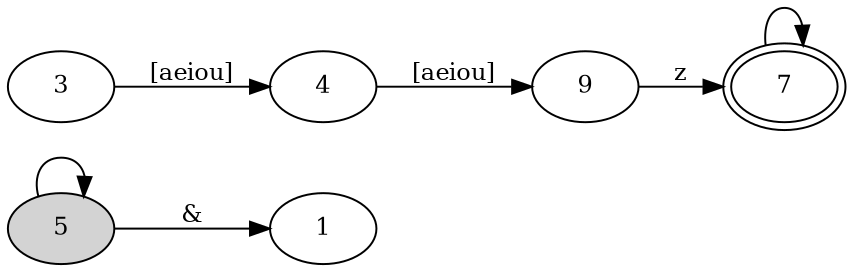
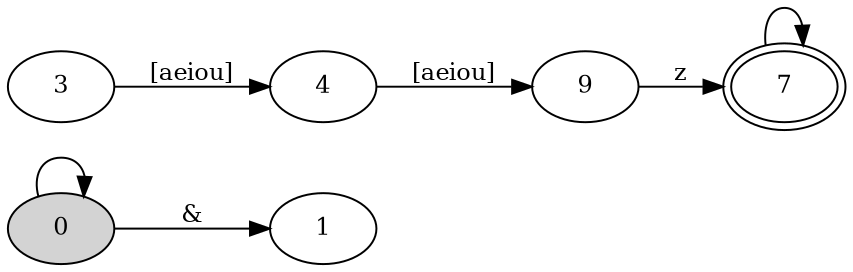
node "5": label "5" -> "0"
